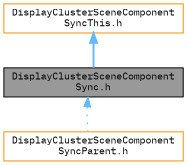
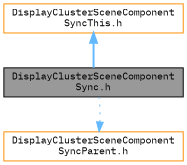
edge "DisplayClusterSceneComponent SyncParent.h" -> "DisplayClusterSceneComponent Sync.h": reversed
